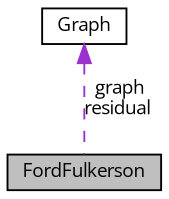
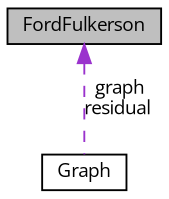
edge "FordFulkerson" -> "Graph": reversed
